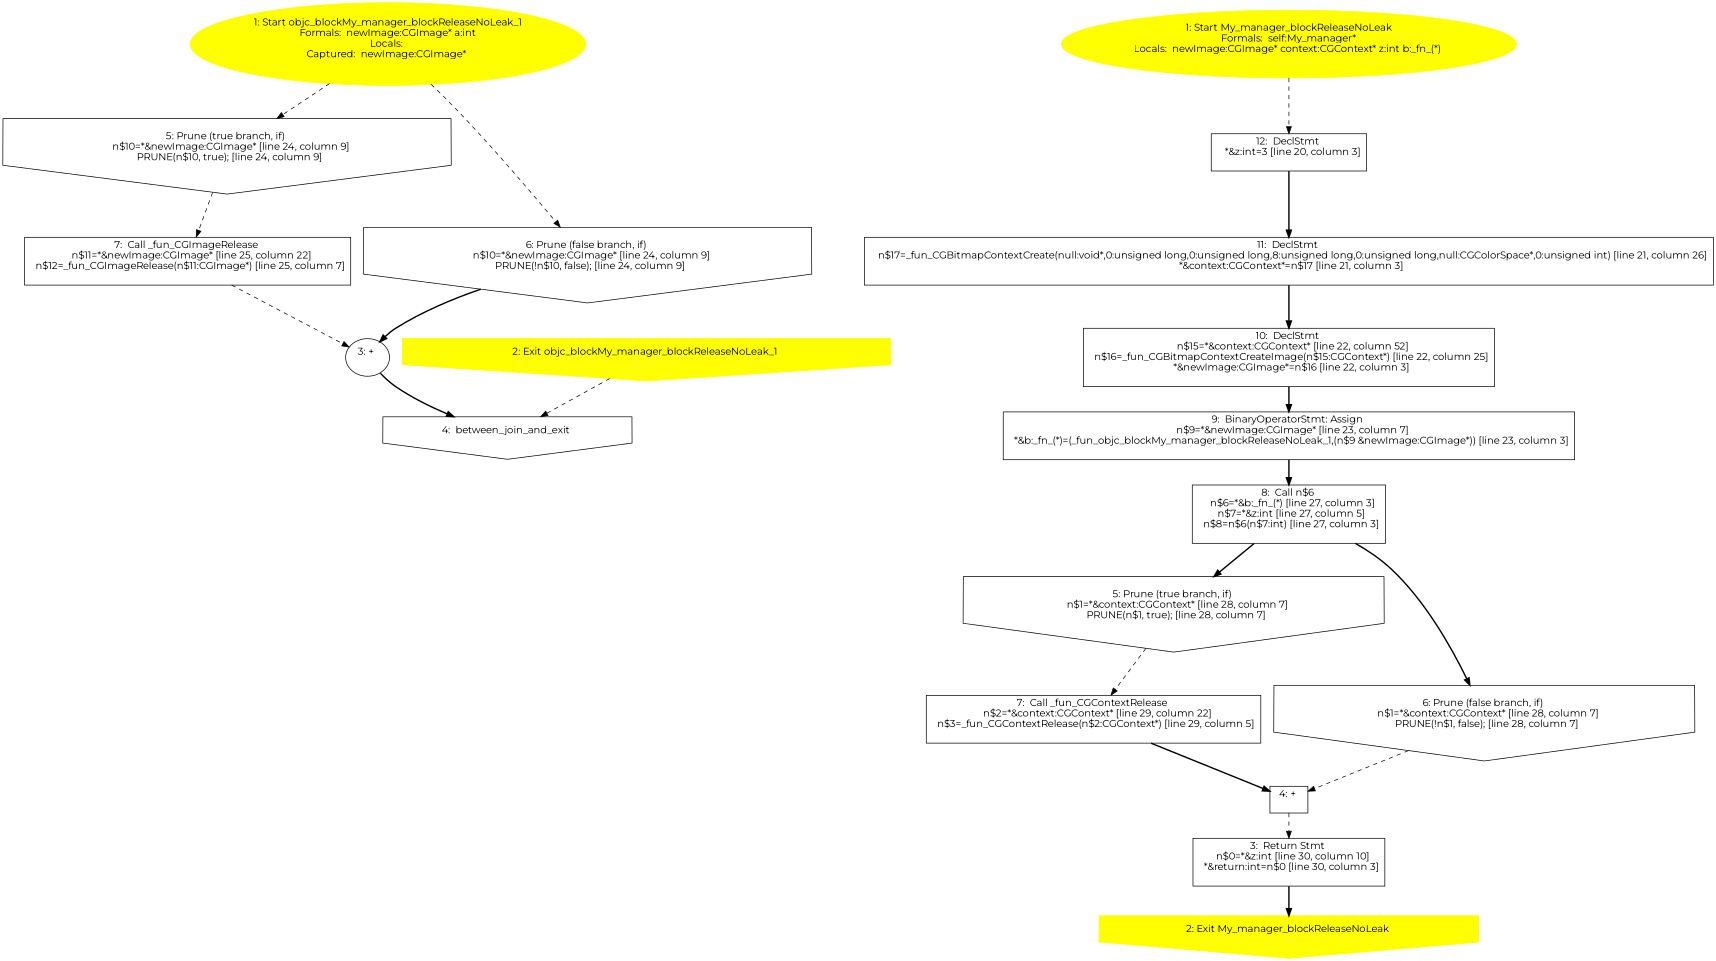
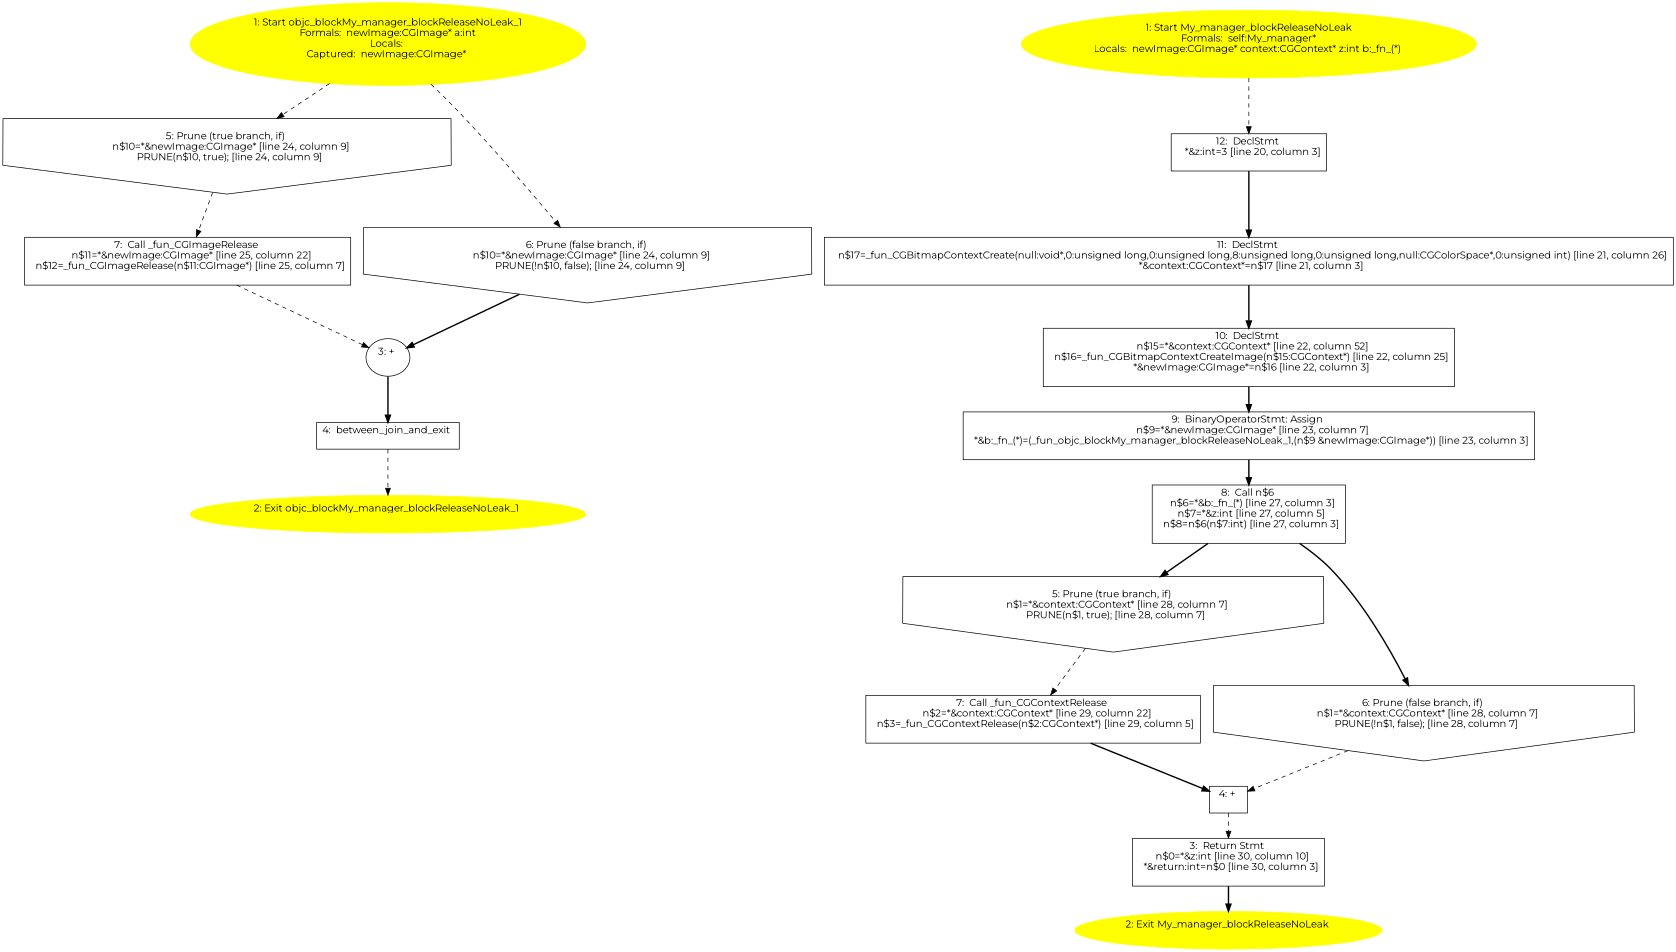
node "2: Exit objc_blockMy_manager_blockReleaseNoLeak_1": shape invhouse -> ellipse
edge "2: Exit objc_blockMy_manager_blockReleaseNoLeak_1" -> "4:  between_join_and_exit": reversed
node "4:  between_join_and_exit": shape invhouse -> box
node "2: Exit My_manager_blockReleaseNoLeak": shape invhouse -> ellipse
